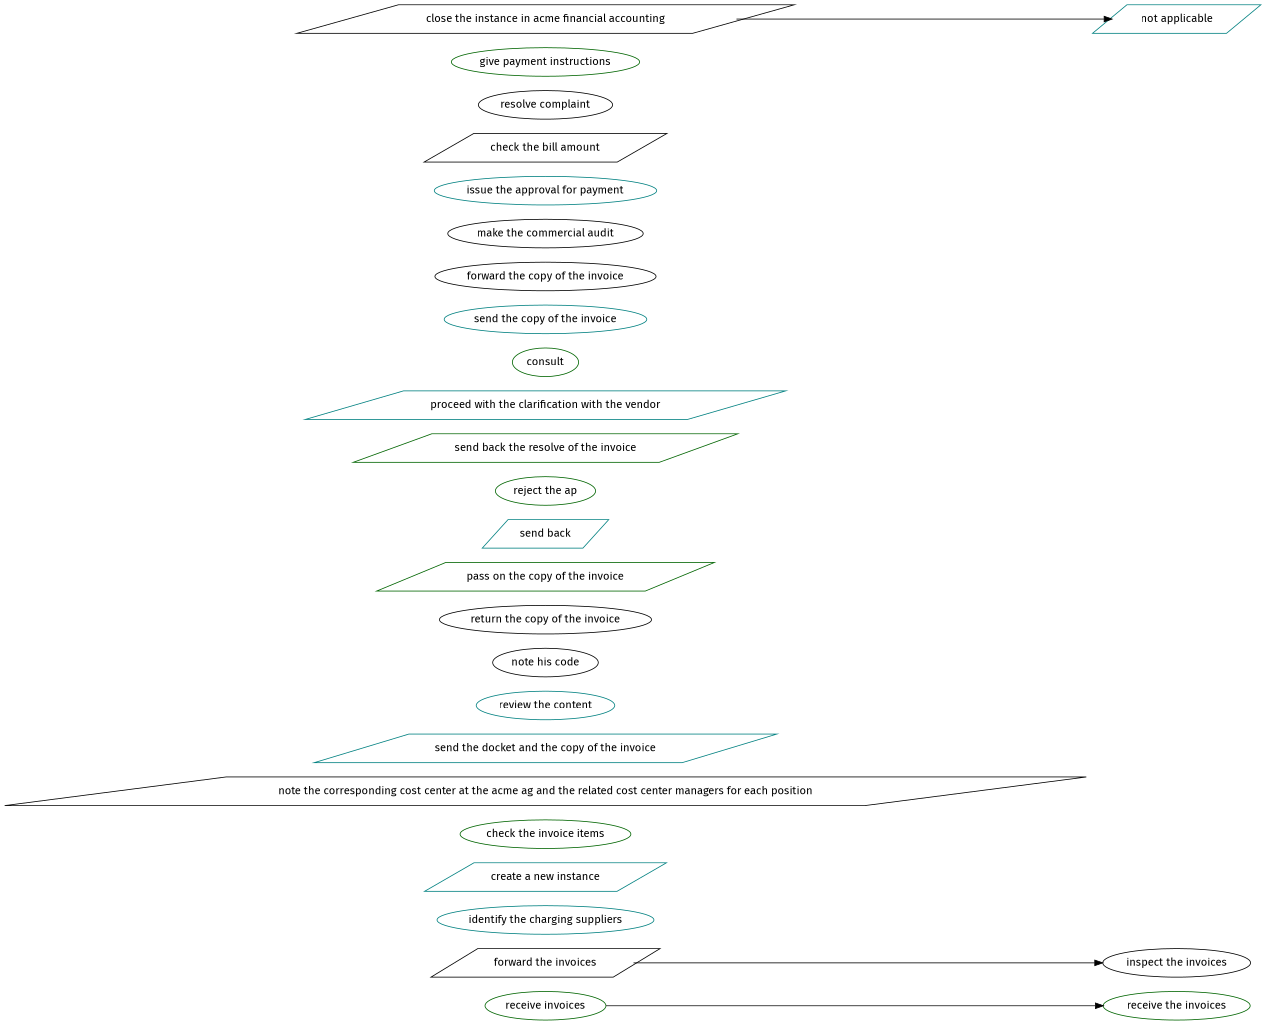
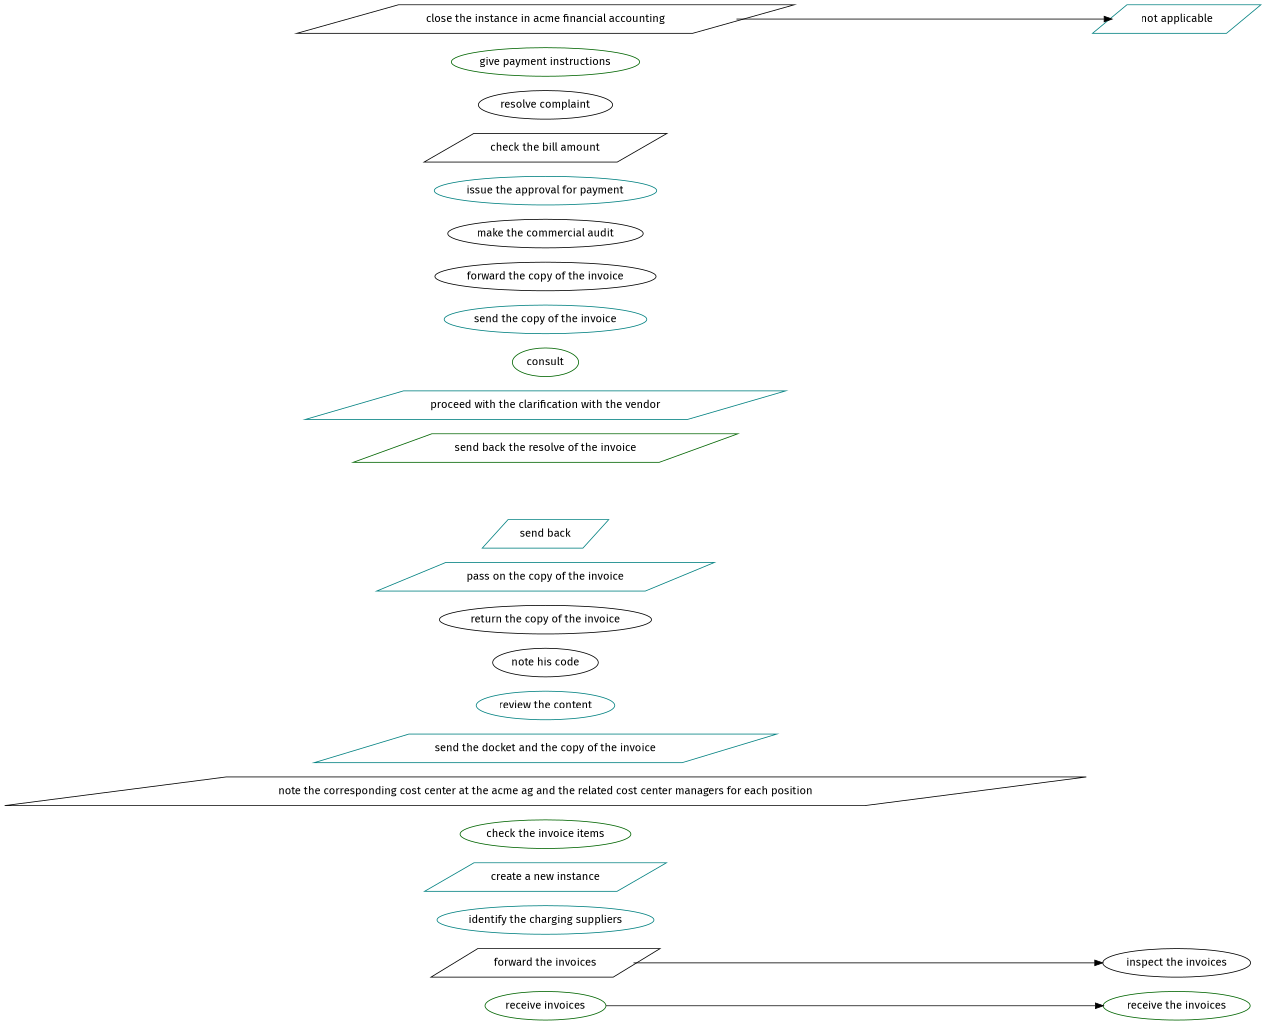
node "reject the ap": removed
node "pass on the copy of the invoice": color darkgreen -> teal
